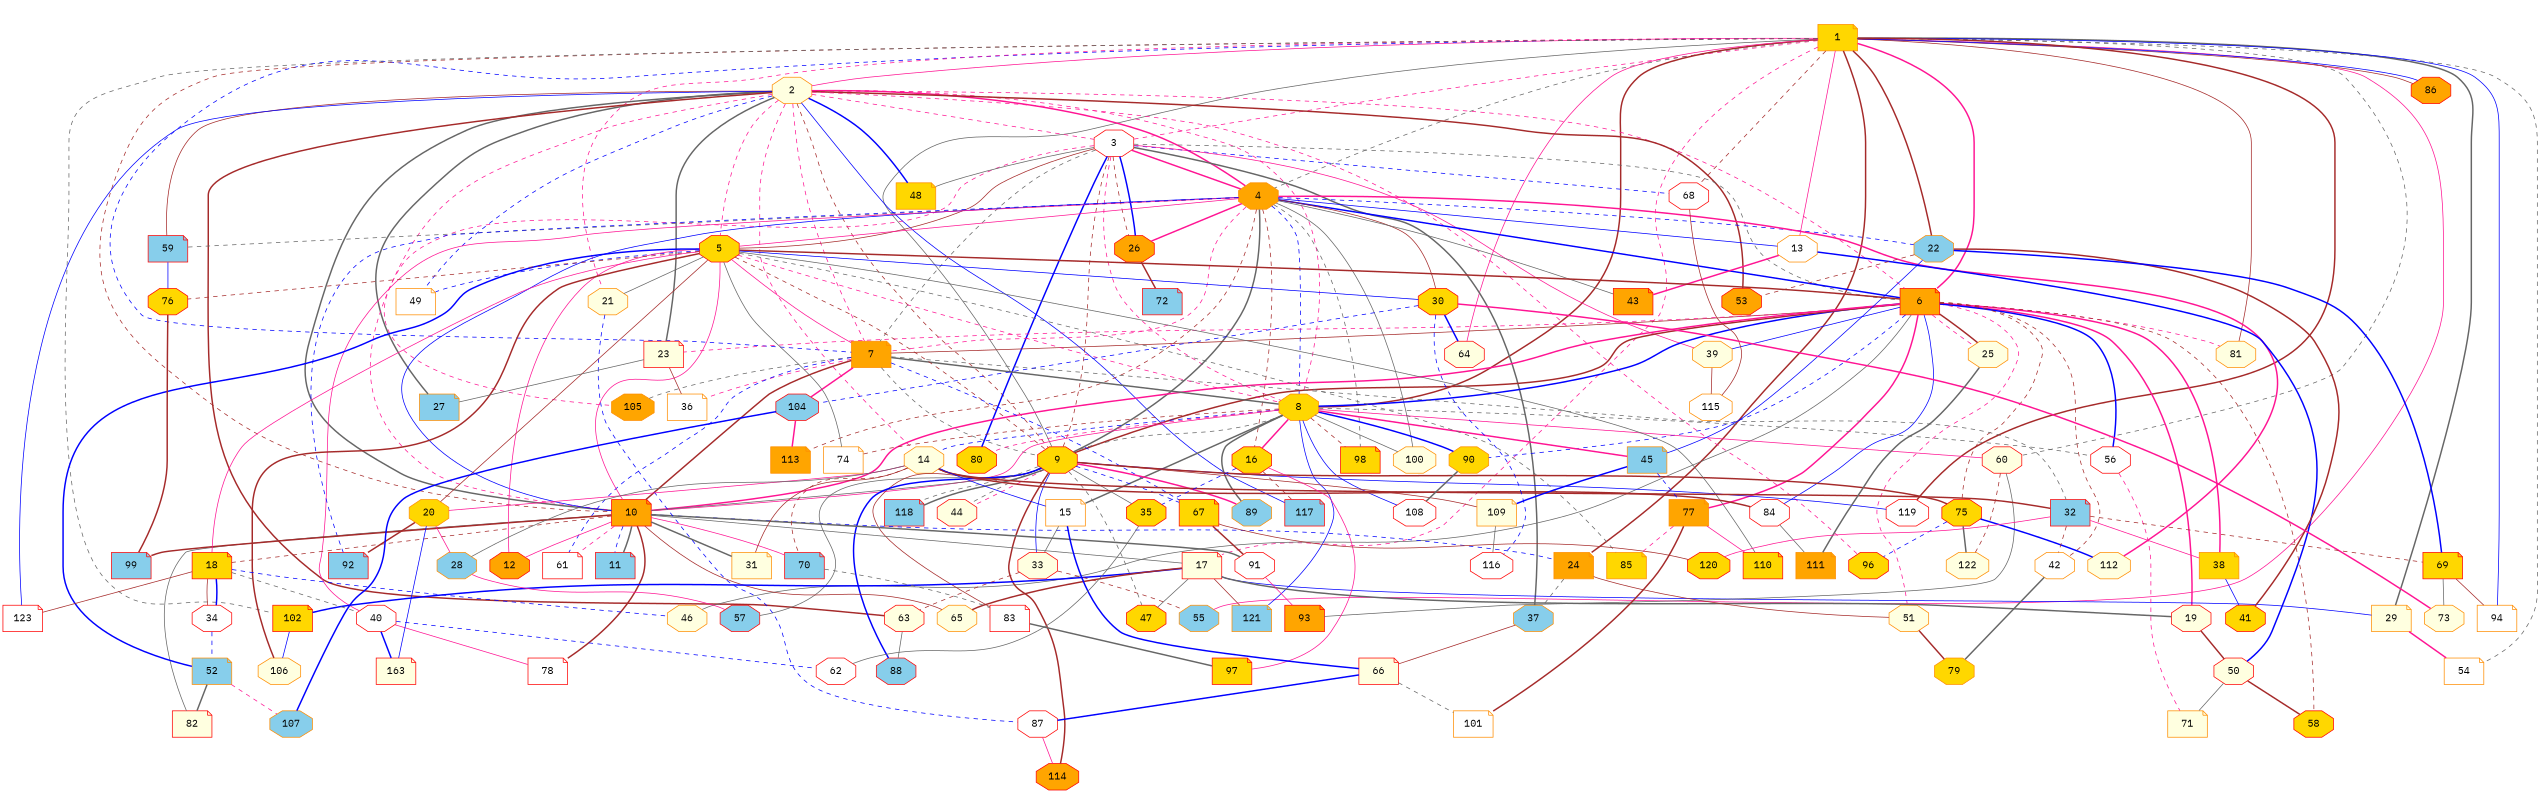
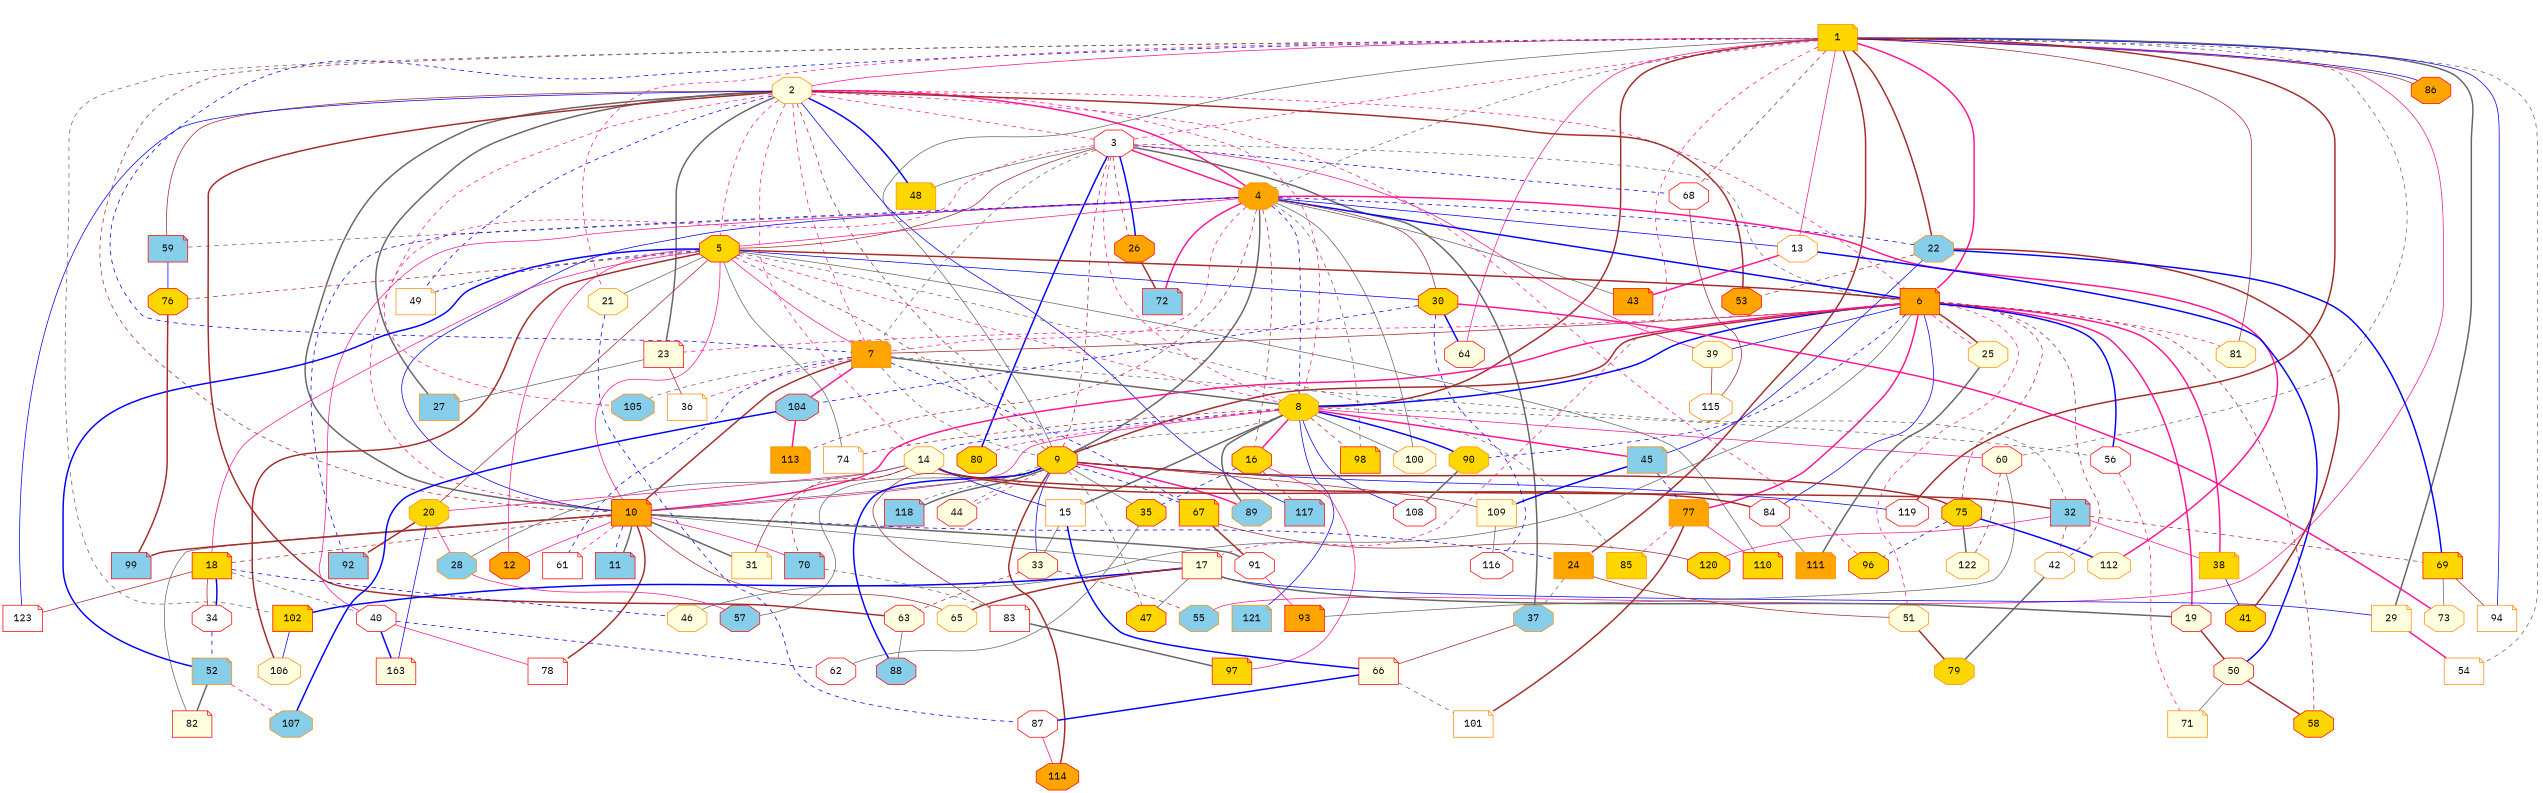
edge "4" -- "26": now "4" -- "72"
node "105": fillcolor orange -> skyblue
edge "17" -- "121": removed
